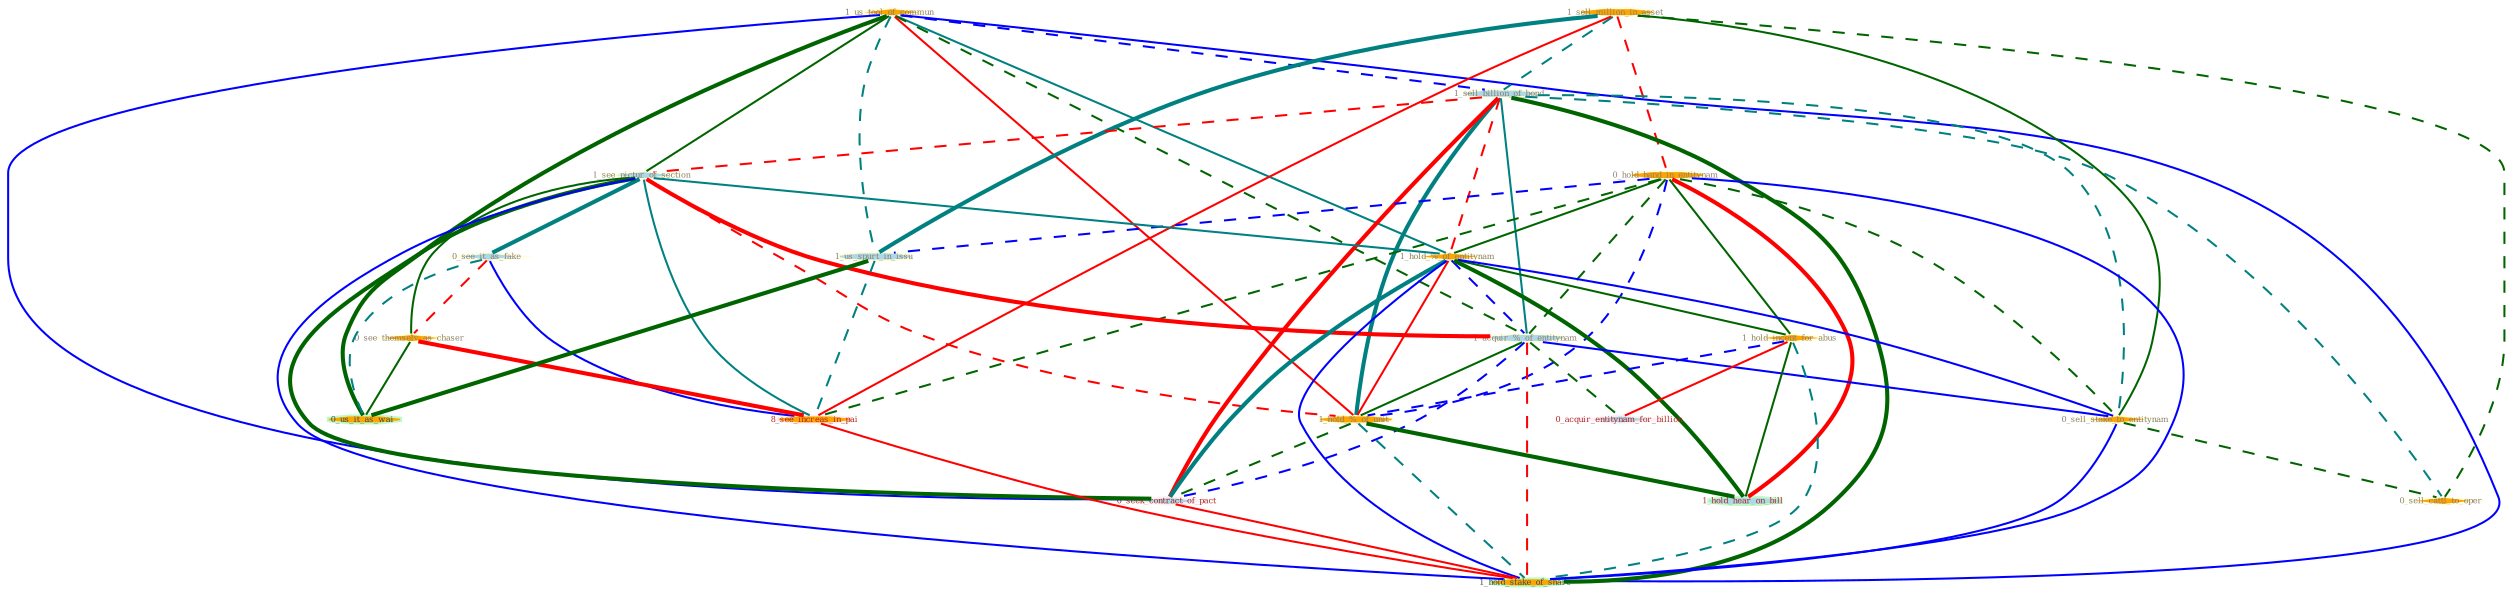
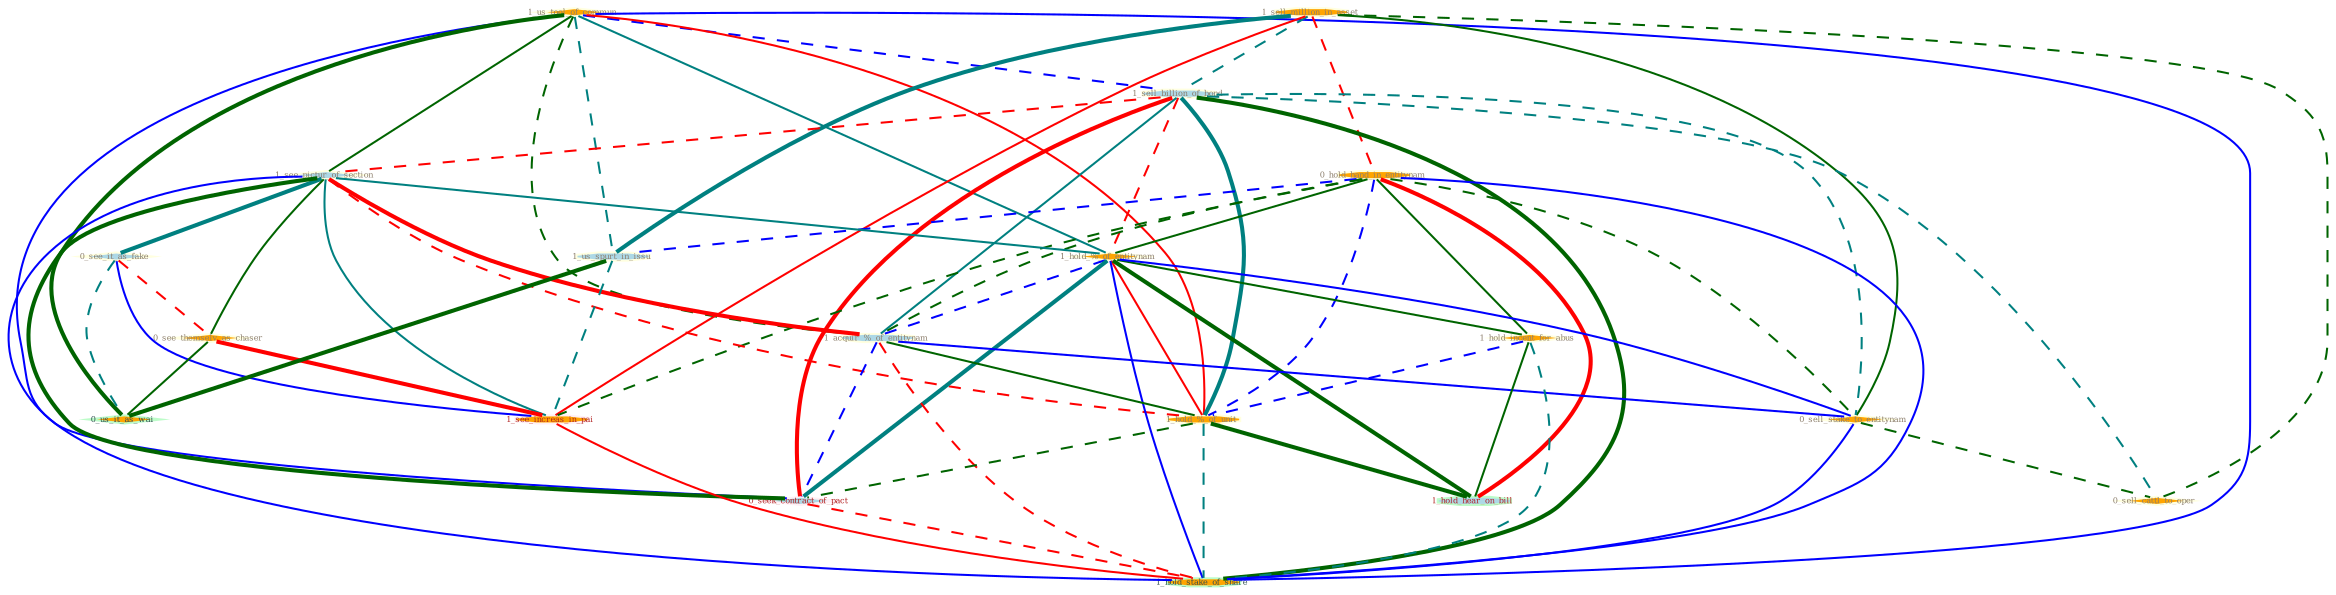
node "0_us_it_as_wai": shape octagon -> diamond
node "8_see_increas_in_pai": label "8_see_increas_in_pai" -> "1_see_increas_in_pai"
node "0_acquir_entitynam_for_billion": removed
edge "0_seek_contract_of_pact" -- "1_hold_stake_of_share": style solid -> dashed
